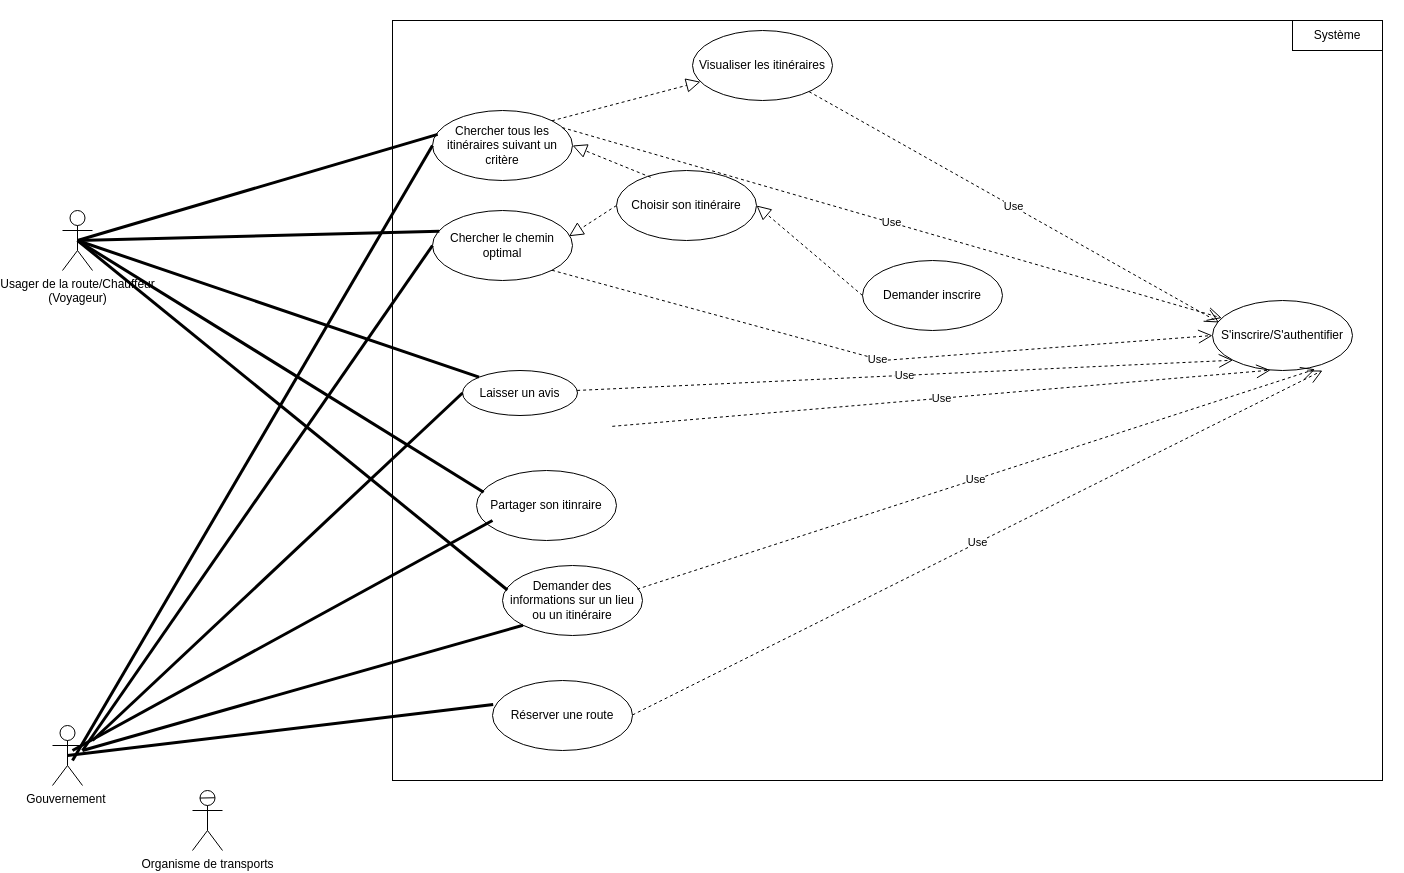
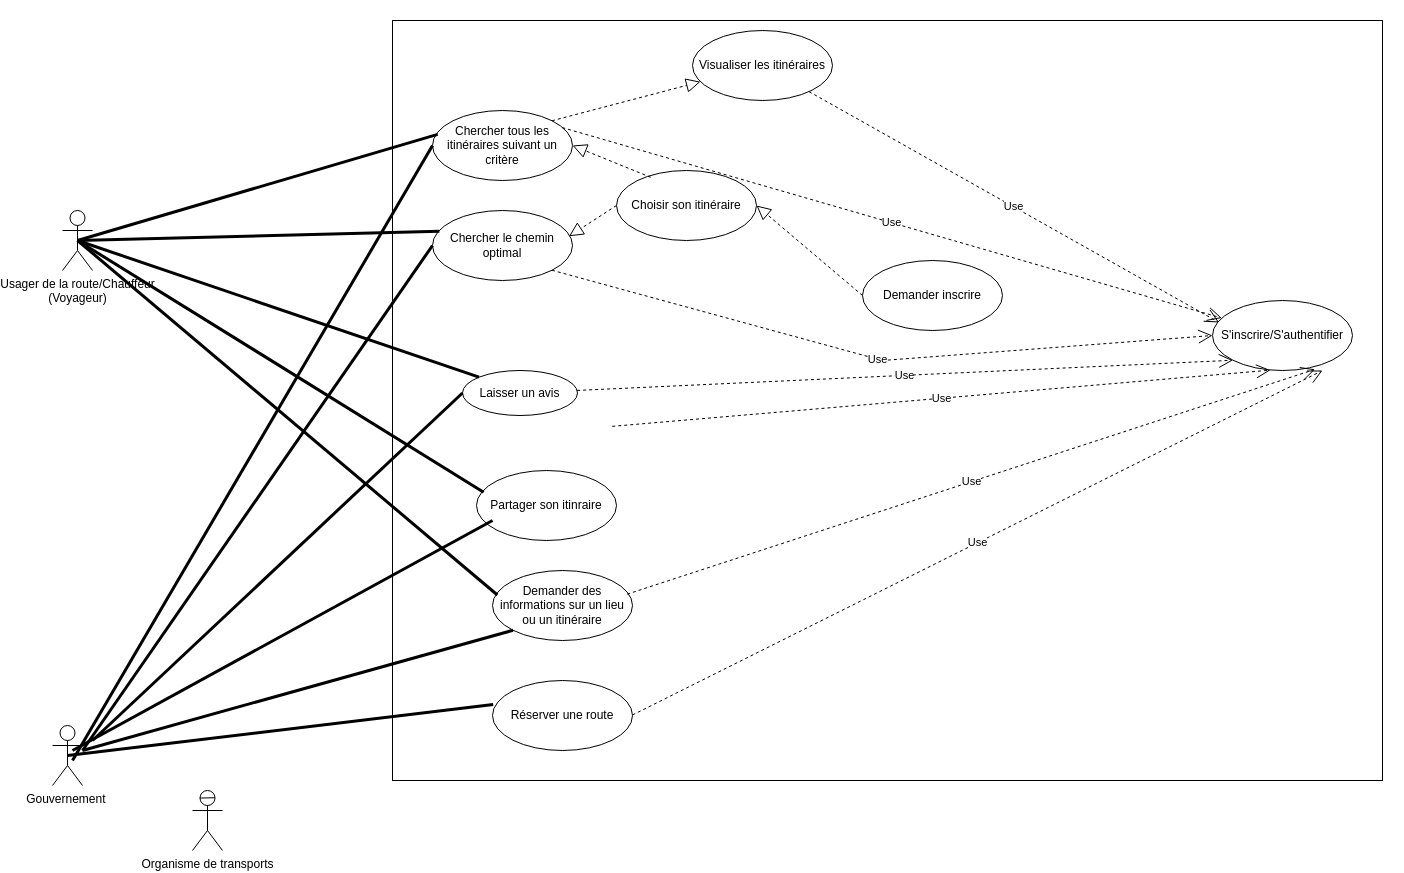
node "Système": removed
node "Demander des informations sur un lieu ou un itinéraire": moved (573, 601) -> (563, 606)
